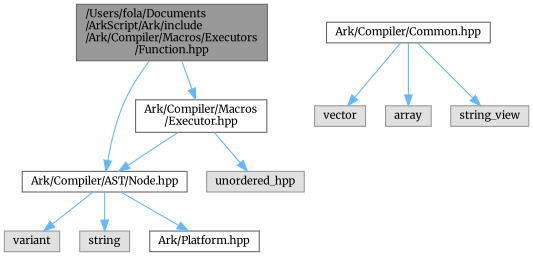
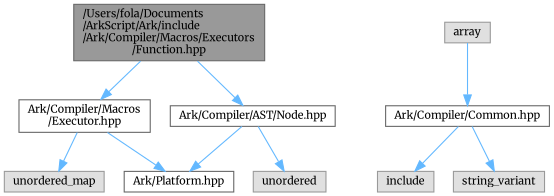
edge "Ark/Compiler/Common.hpp" -> "array": reversed
node "vector": label "vector" -> "include"
node "string_view": label "string_view" -> "string_variant"
edge "Ark/Compiler/Macros /Executor.hpp" -> "Ark/Compiler/AST/Node.hpp": now "Ark/Compiler/Macros /Executor.hpp" -> "Ark/Platform.hpp"
node "unordered_hpp": label "unordered_hpp" -> "unordered_map"
node "variant": removed
node "string": label "string" -> "unordered"
